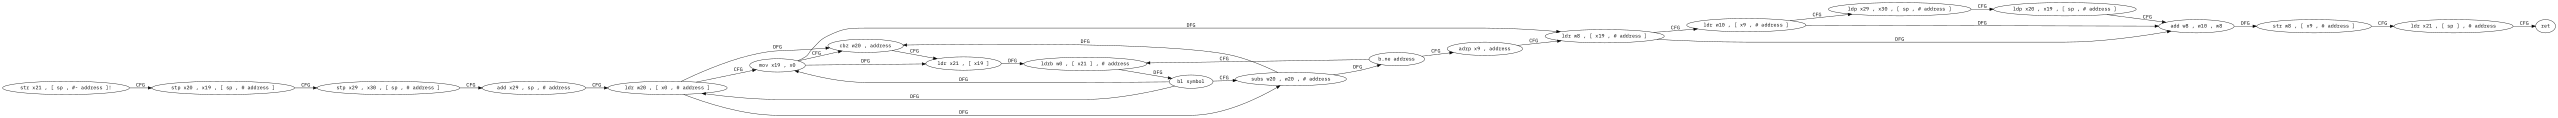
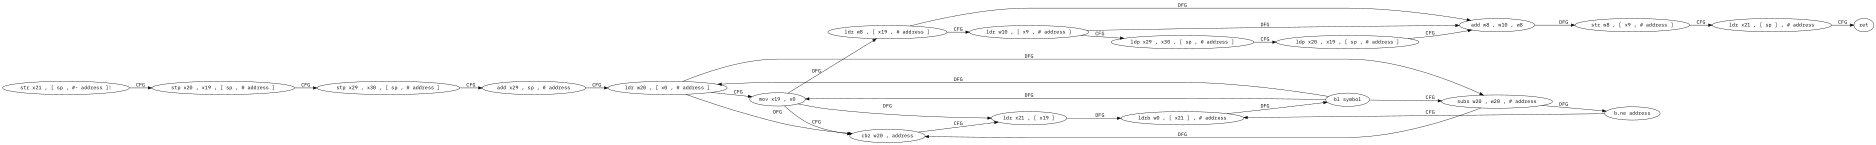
node "adrp x9 , address": removed
